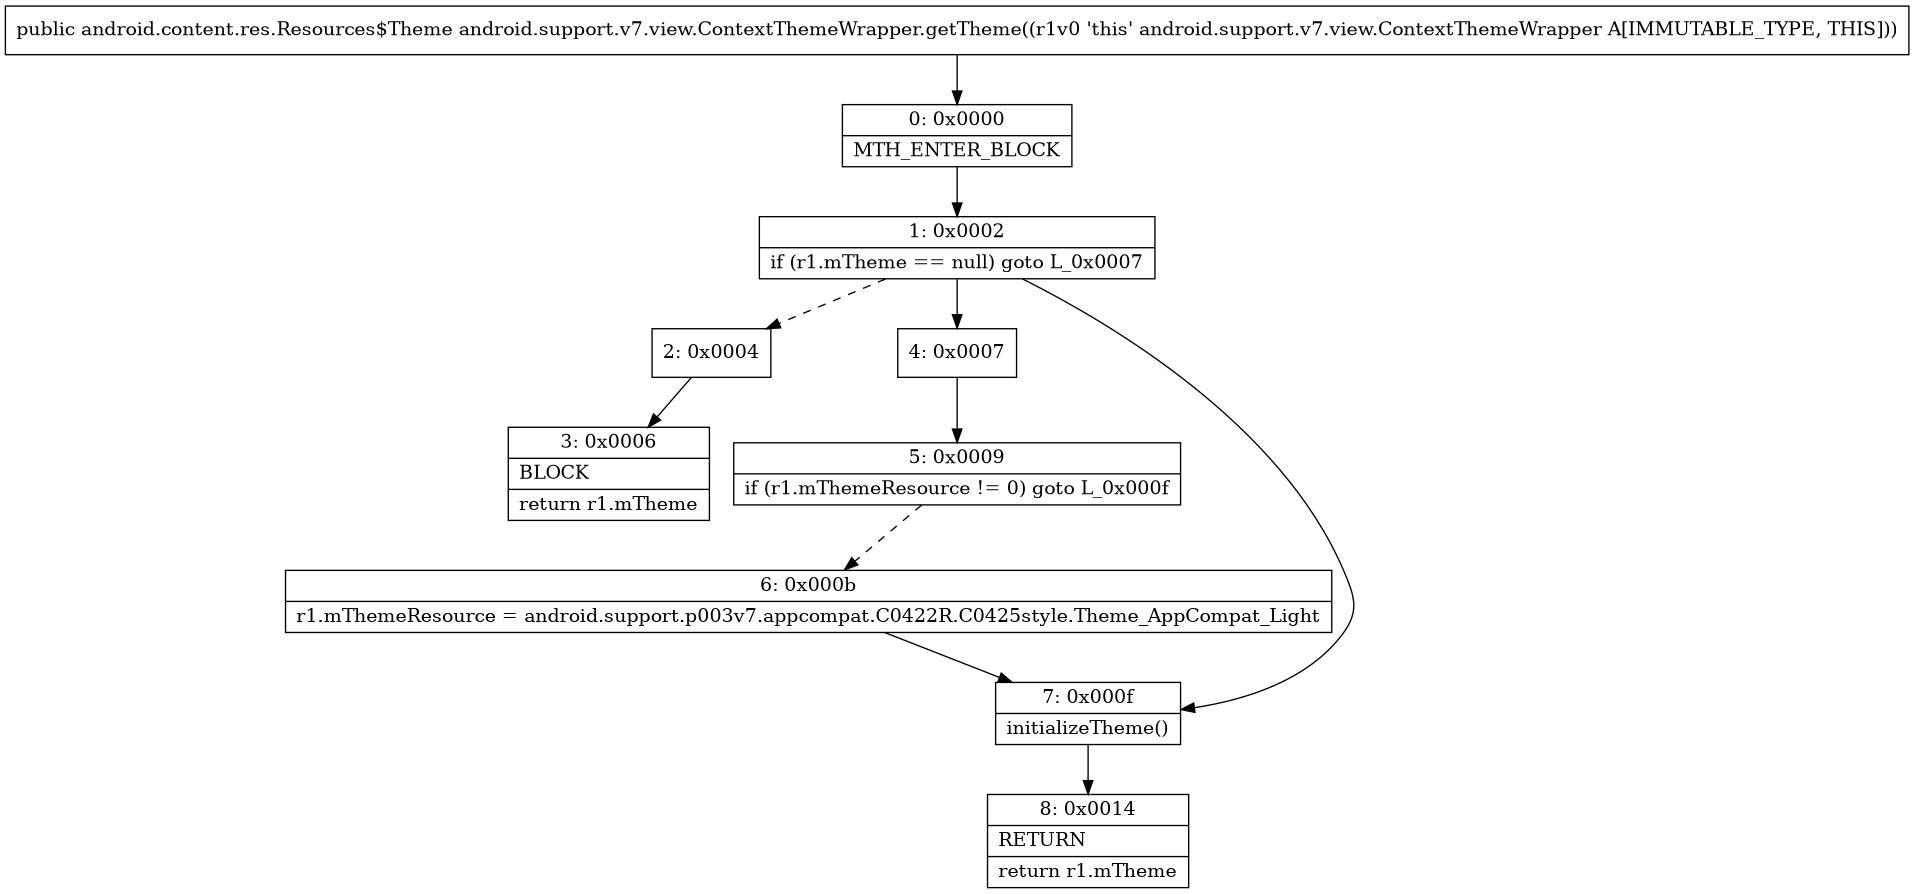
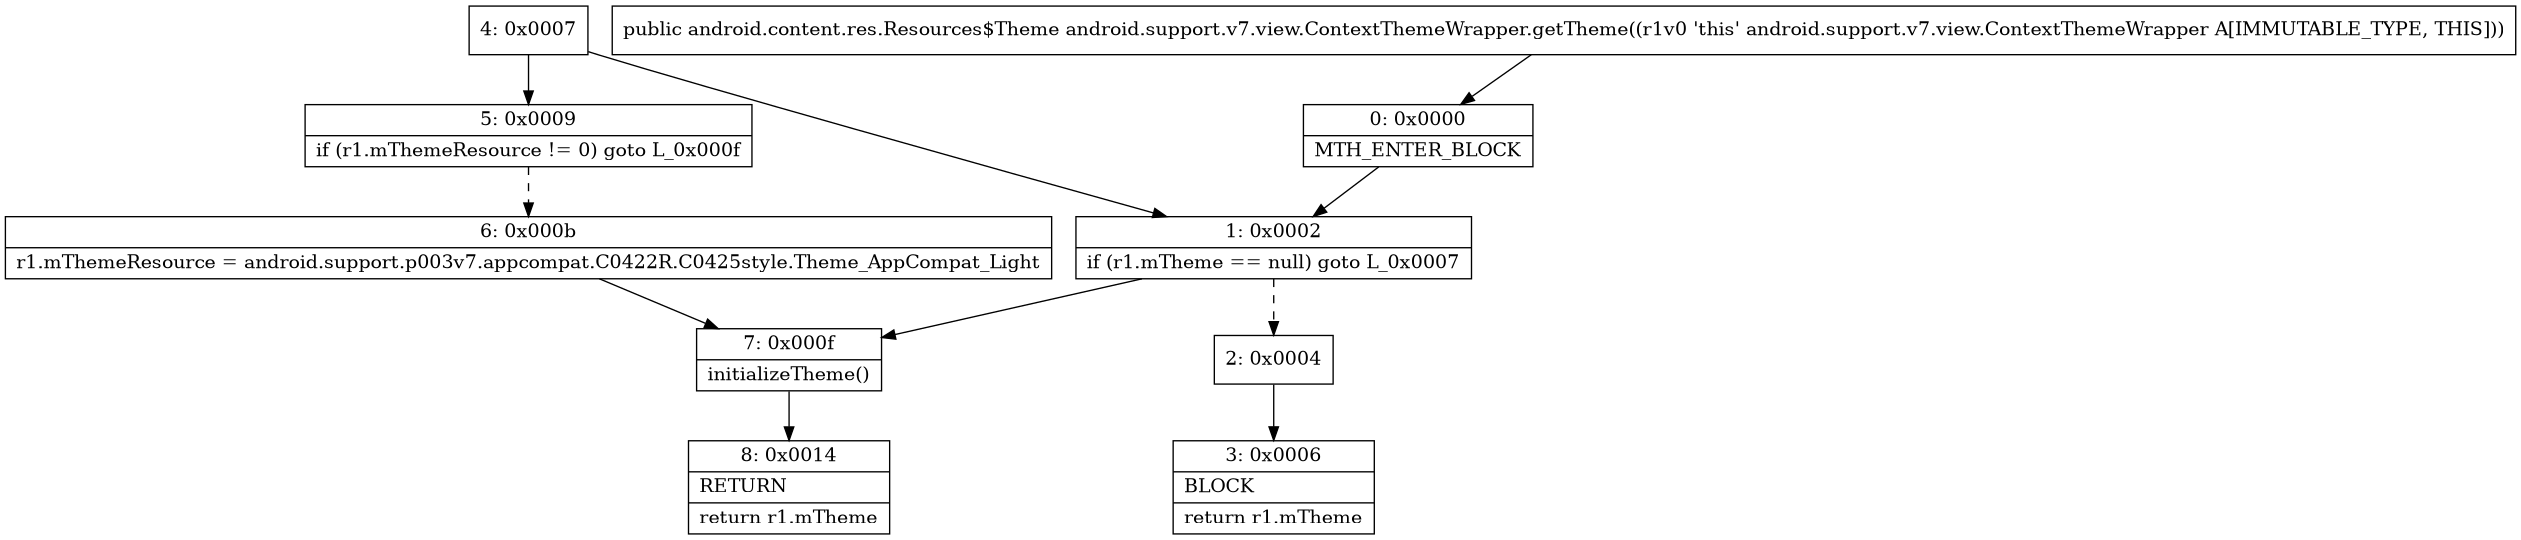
edge "1: 0x0002" -> "4: 0x0007": reversed
